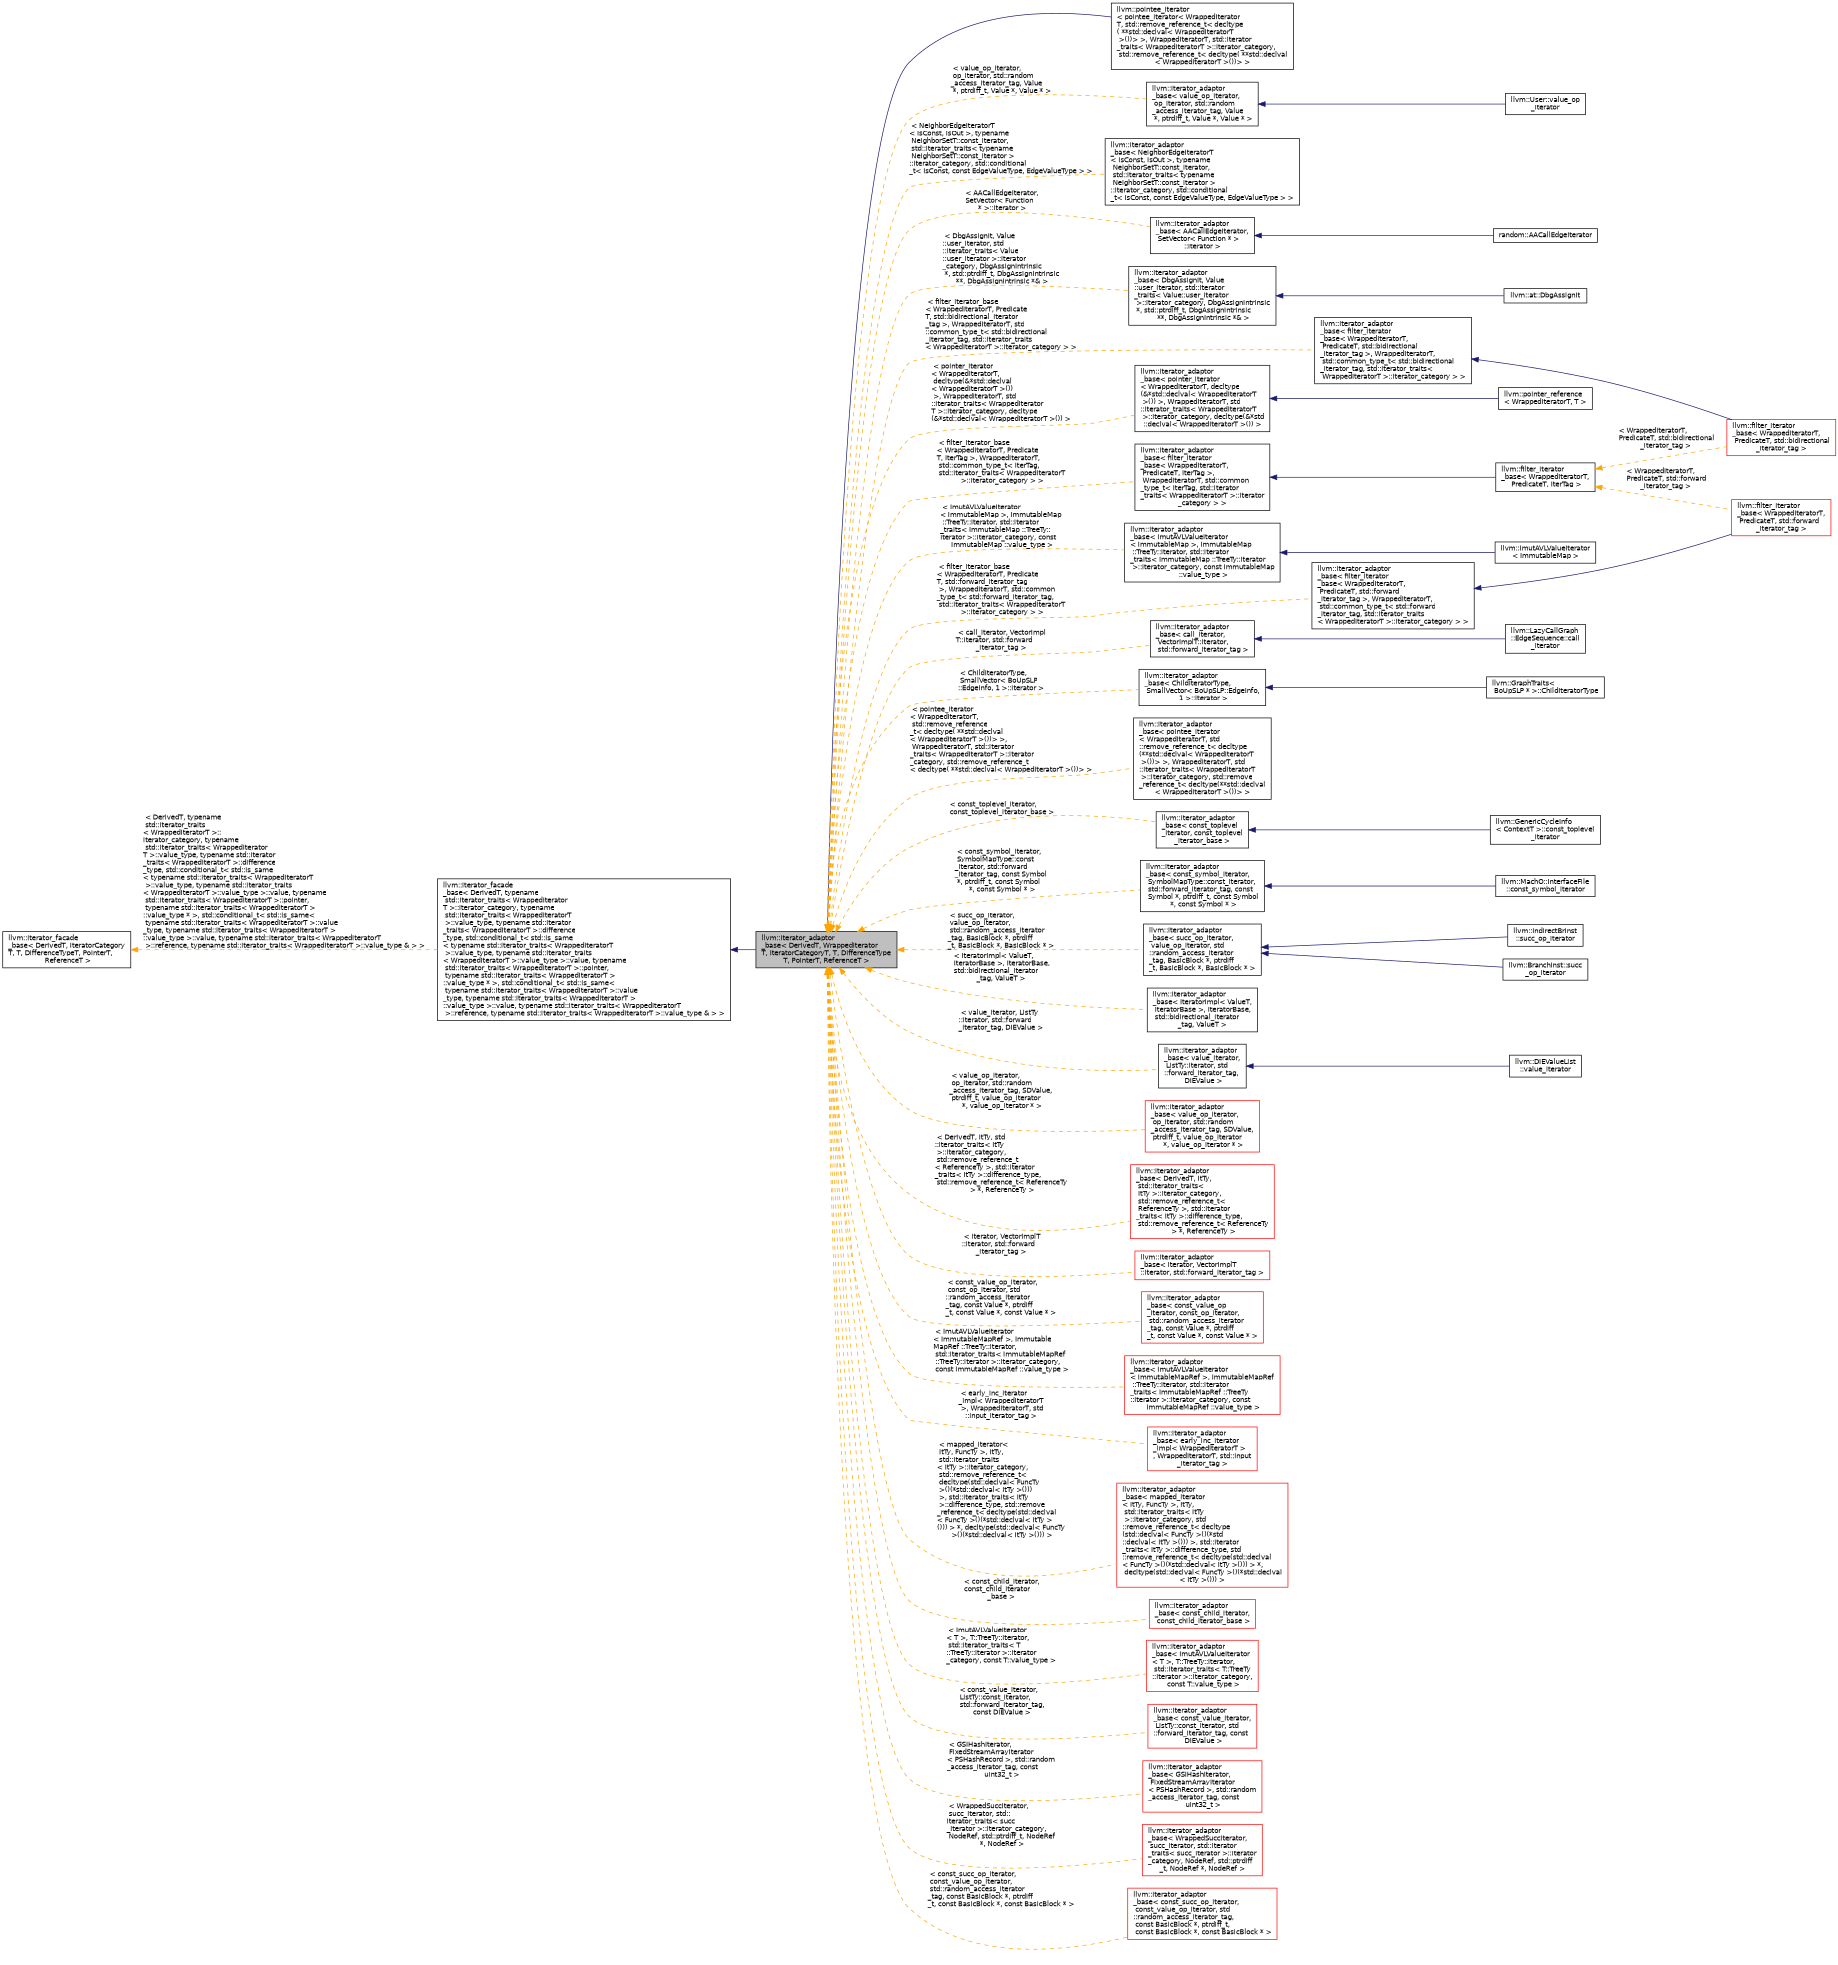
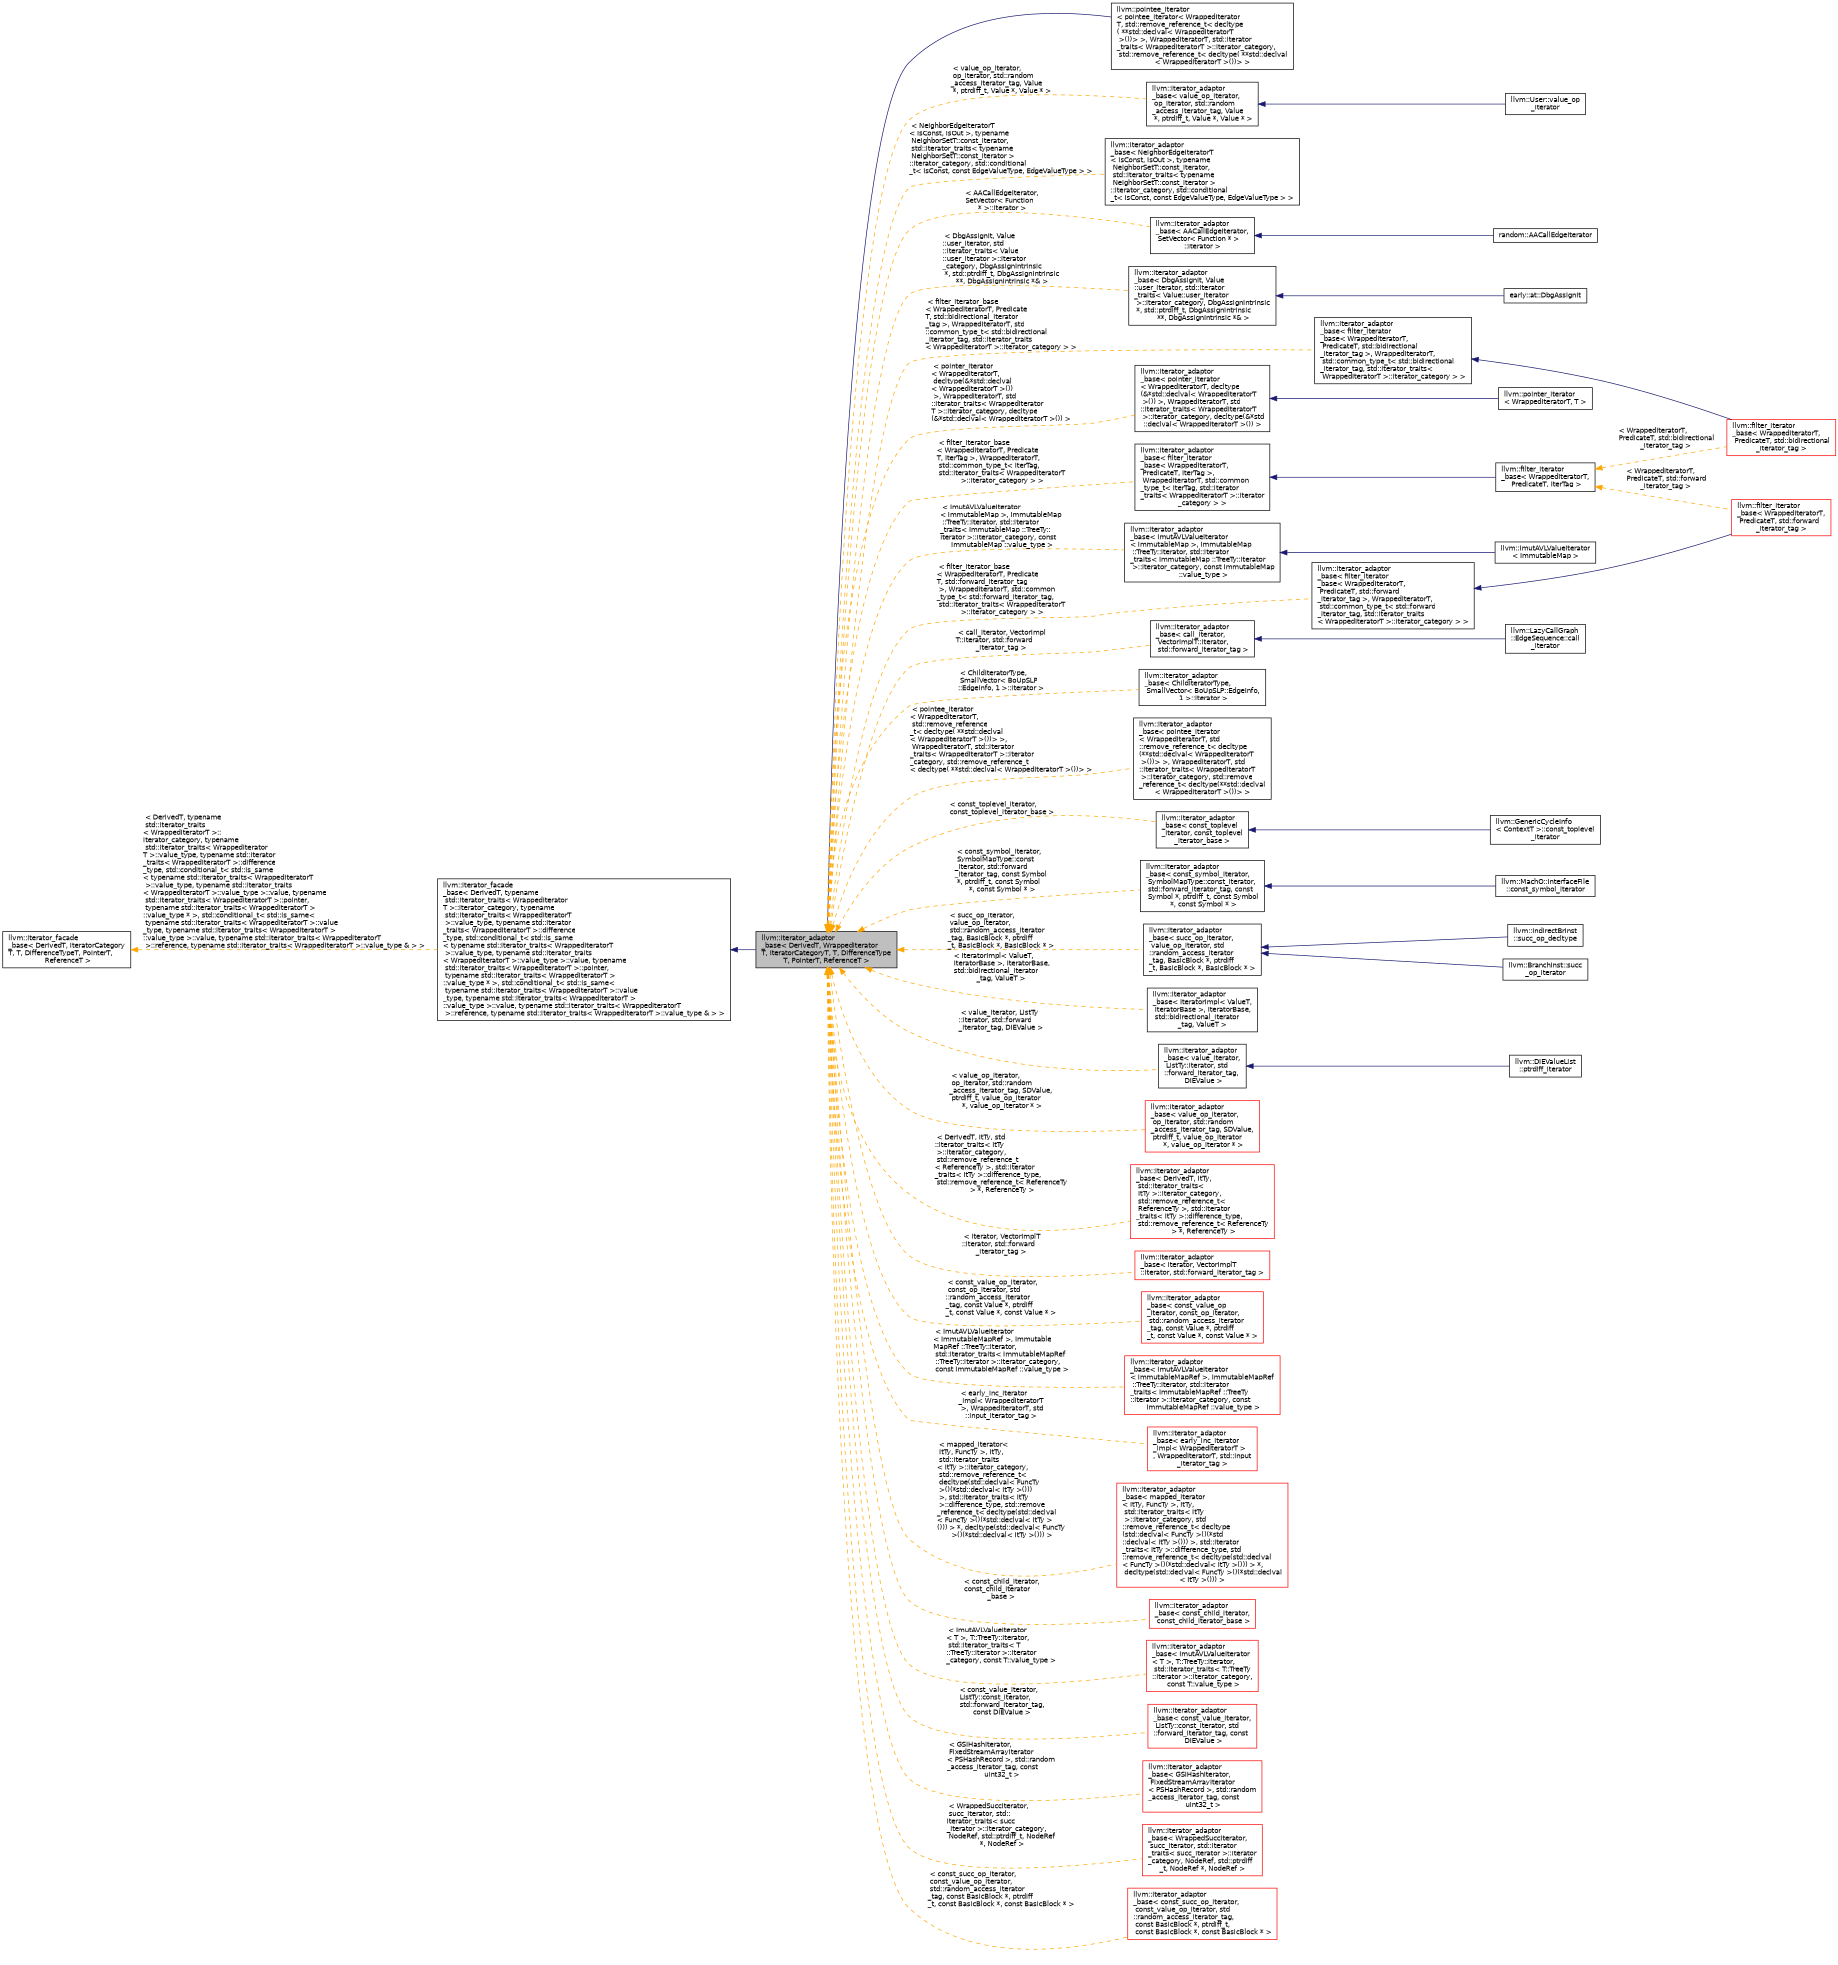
node "llvm::at::DbgAssignIt": label "llvm::at::DbgAssignIt" -> "early::at::DbgAssignIt"
node "llvm::pointer_reference < WrappedIteratorT, T >": label "llvm::pointer_reference < WrappedIteratorT, T >" -> "llvm::pointer_iterator < WrappedIteratorT, T >"
node "llvm::GraphTraits< BoUpSLP * >::ChildIteratorType": removed
node "llvm::IndirectBrInst ::succ_op_iterator": label "llvm::IndirectBrInst ::succ_op_iterator" -> "llvm::IndirectBrInst ::succ_op_decltype"
node "llvm::DIEValueList ::value_iterator": label "llvm::DIEValueList ::value_iterator" -> "llvm::DIEValueList ::ptrdiff_iterator"
